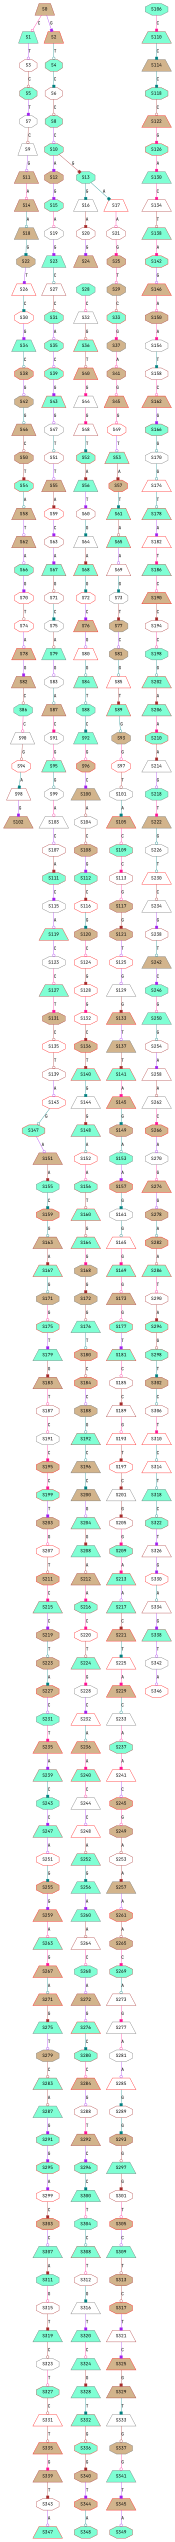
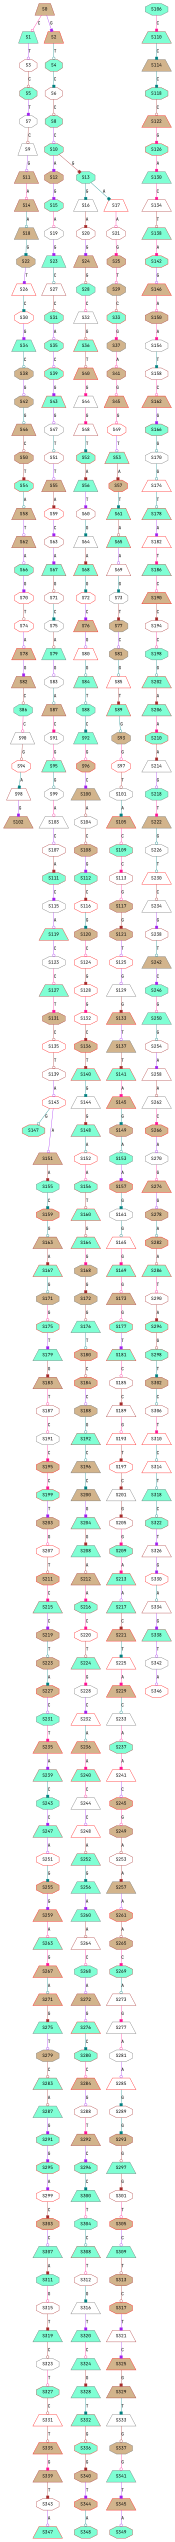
edge "S24" -> "S28": added, label "G"
node "S38": color red -> gray40
edge "S147" -> "S151": now "S143" -> "S151"
edge "S200" -> "S204": arrowhead odot -> box
